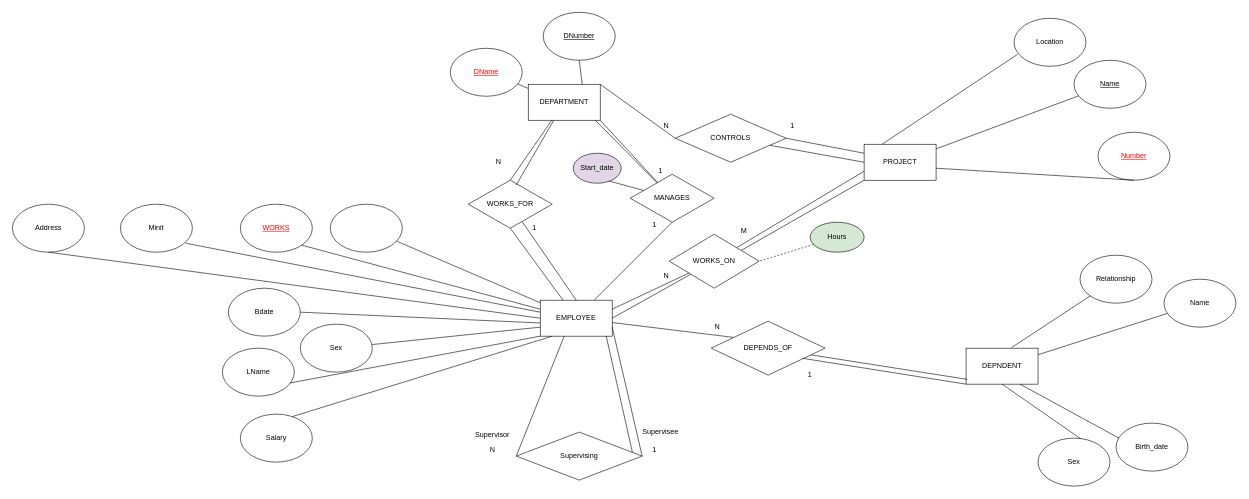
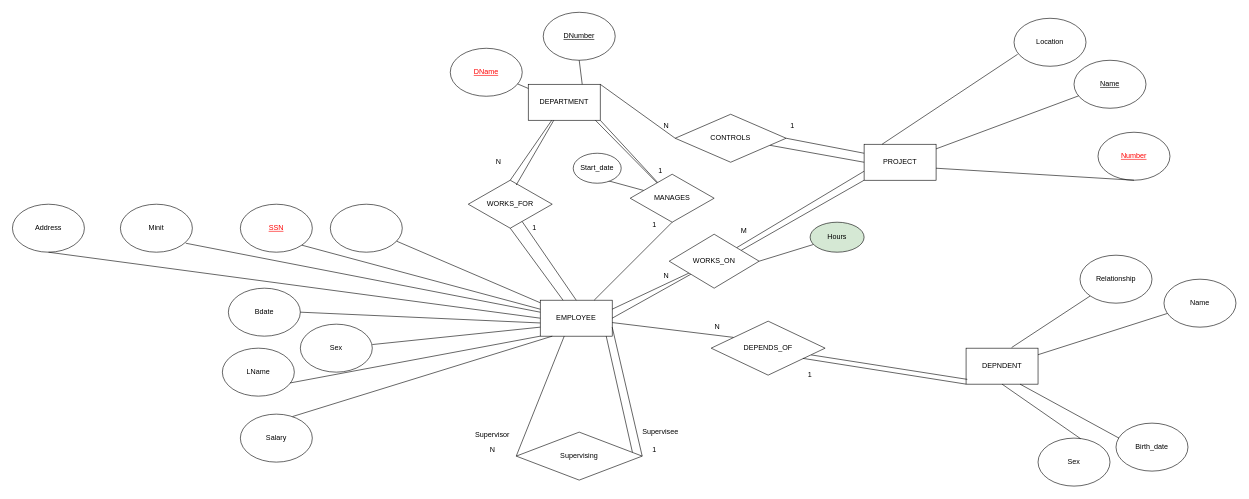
node "Start_date": fillcolor #e1d5e7 -> #ffffff
node "WORKS": label "WORKS" -> "SSN"
edge "Hours" -- "WORKS_ON": style dashed -> solid
